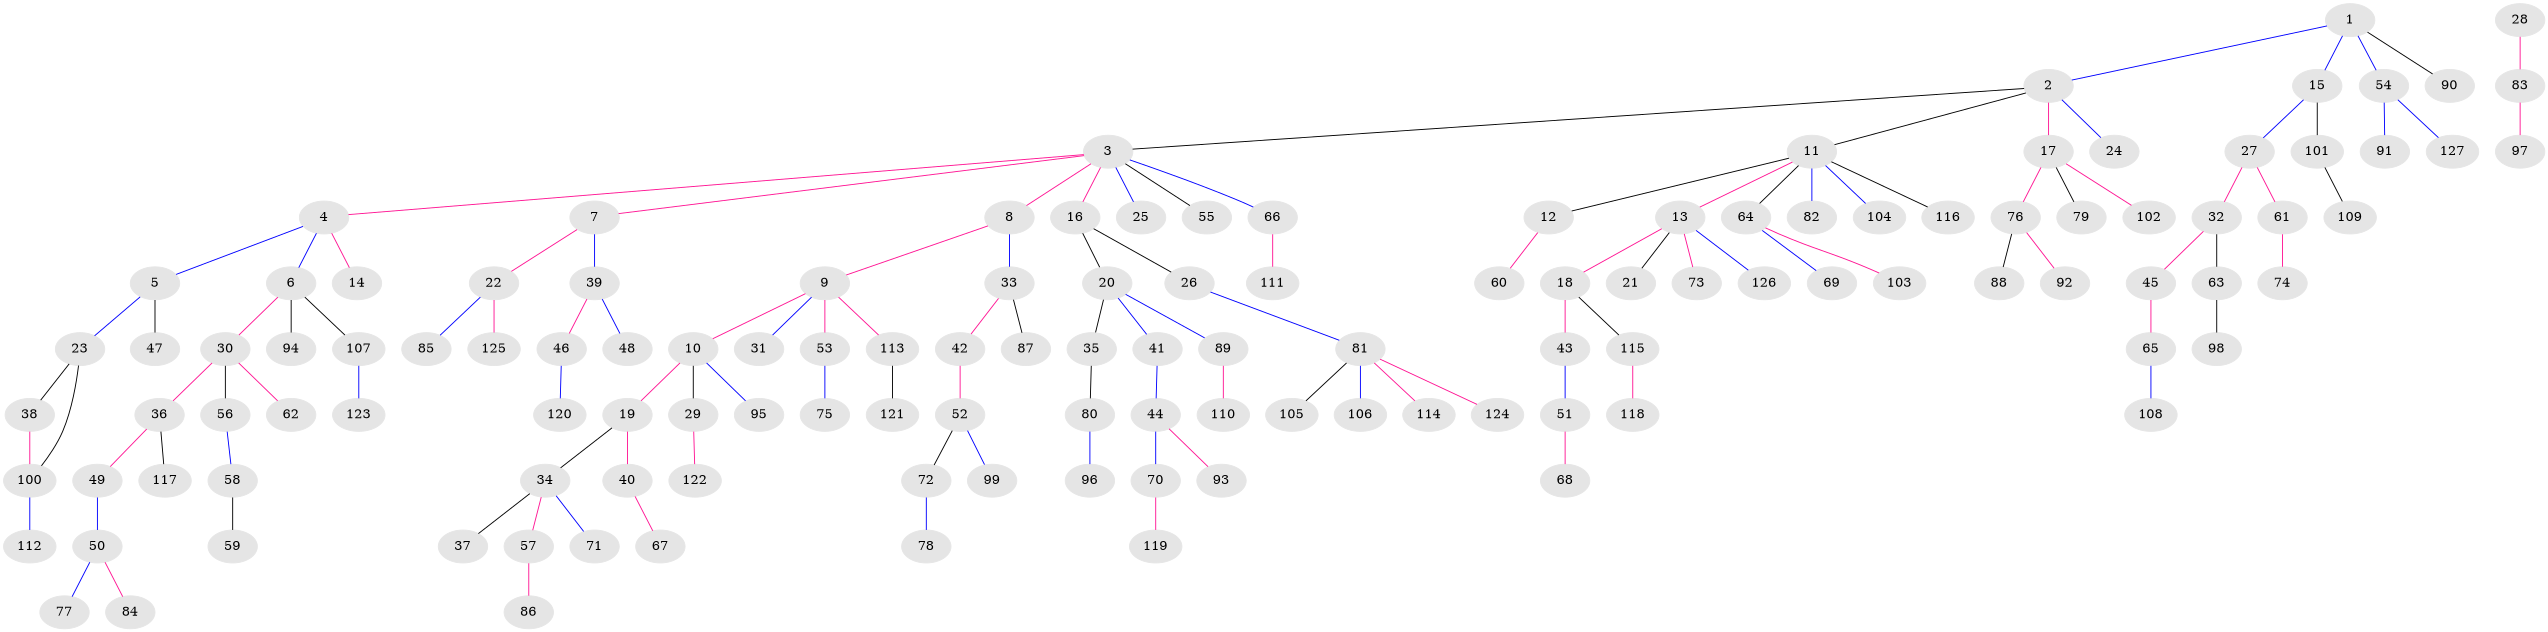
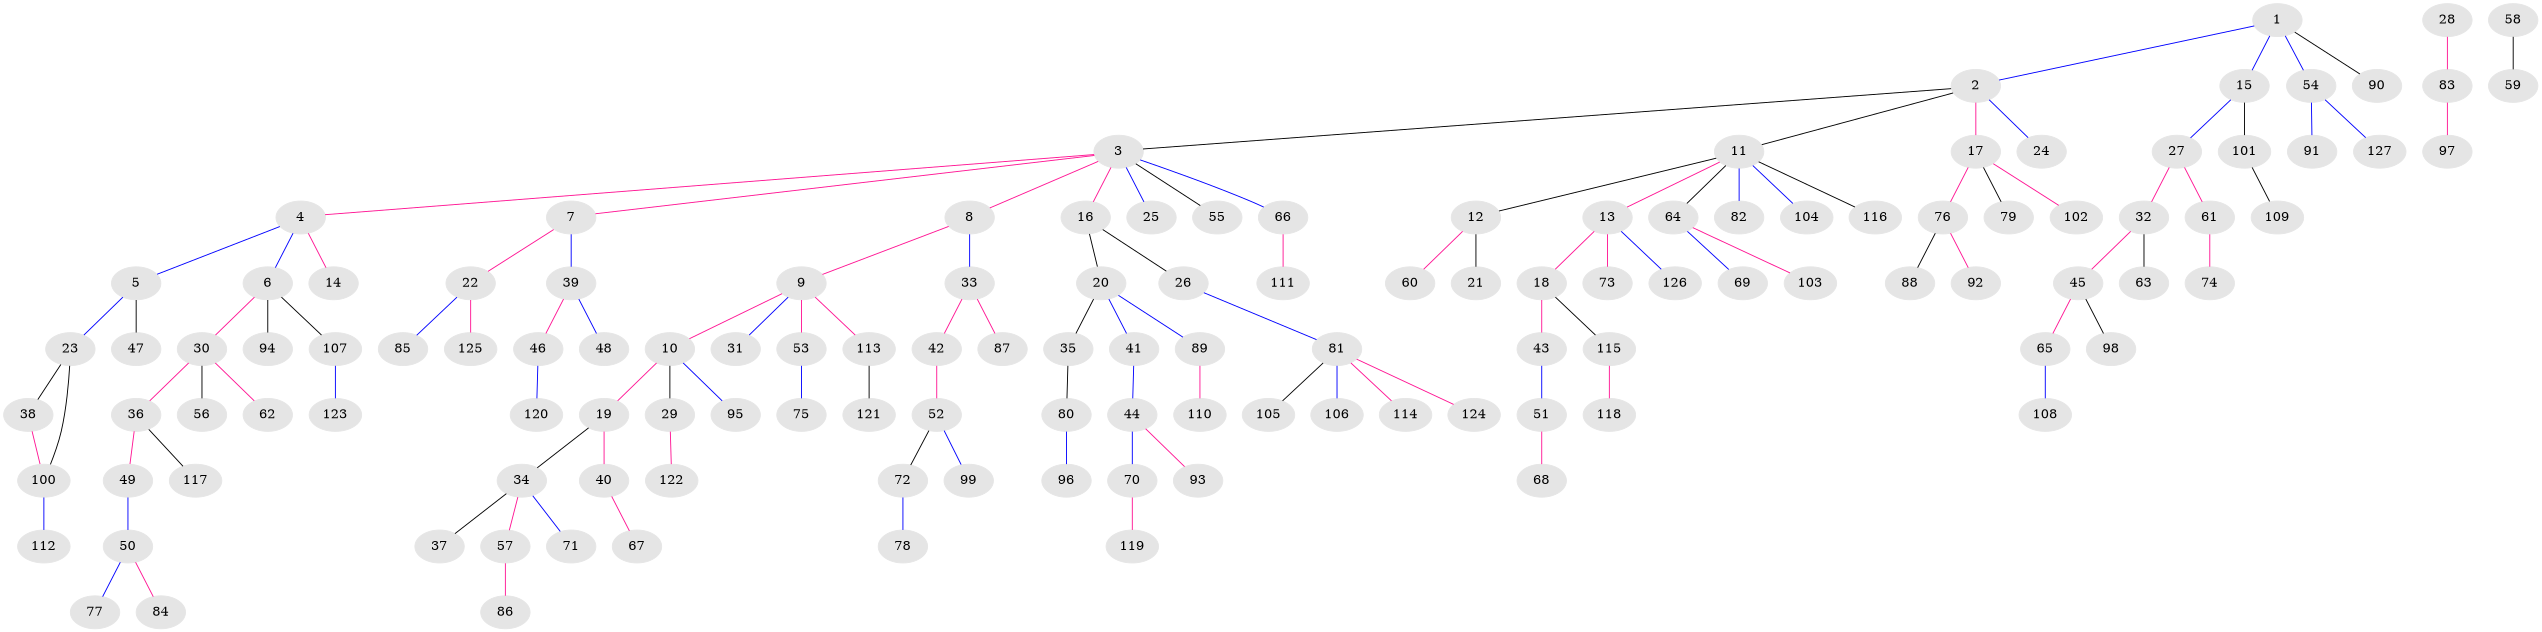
edge "13" -- "21": now "12" -- "21"
edge "33" -- "87": color black -> deeppink
edge "63" -- "98": now "45" -- "98"
edge "56" -- "58": removed
